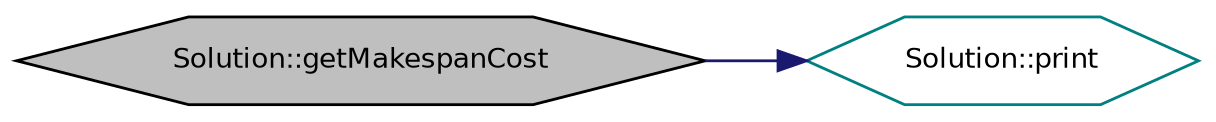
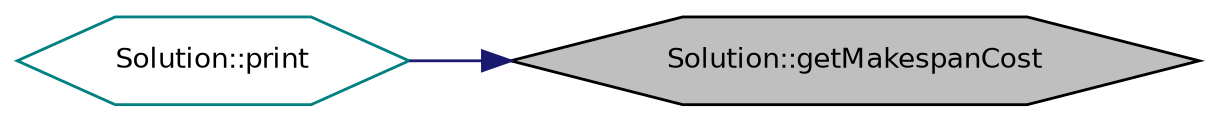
edge "Solution::getMakespanCost" -> "Solution::print": reversed
